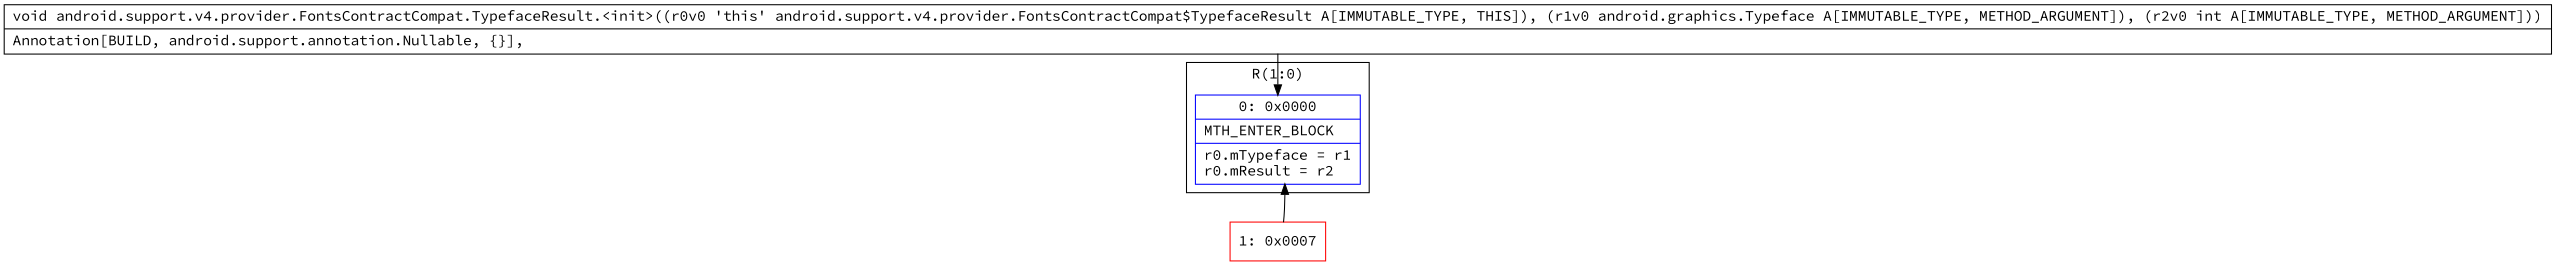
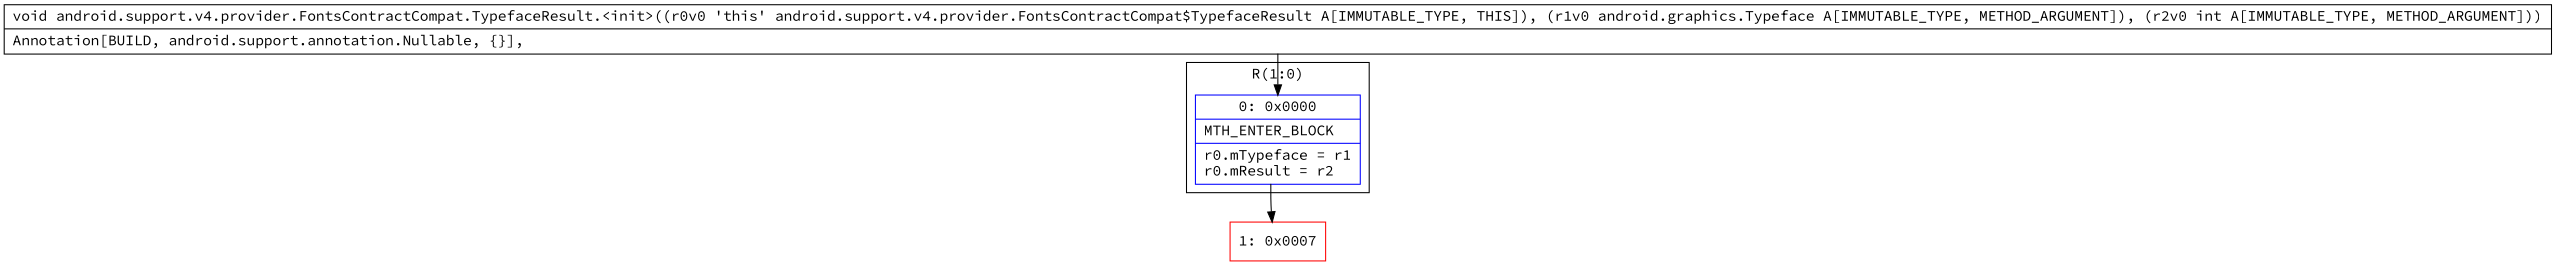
edge "1: 0x0007" -> "0: 0x0000": reversed
